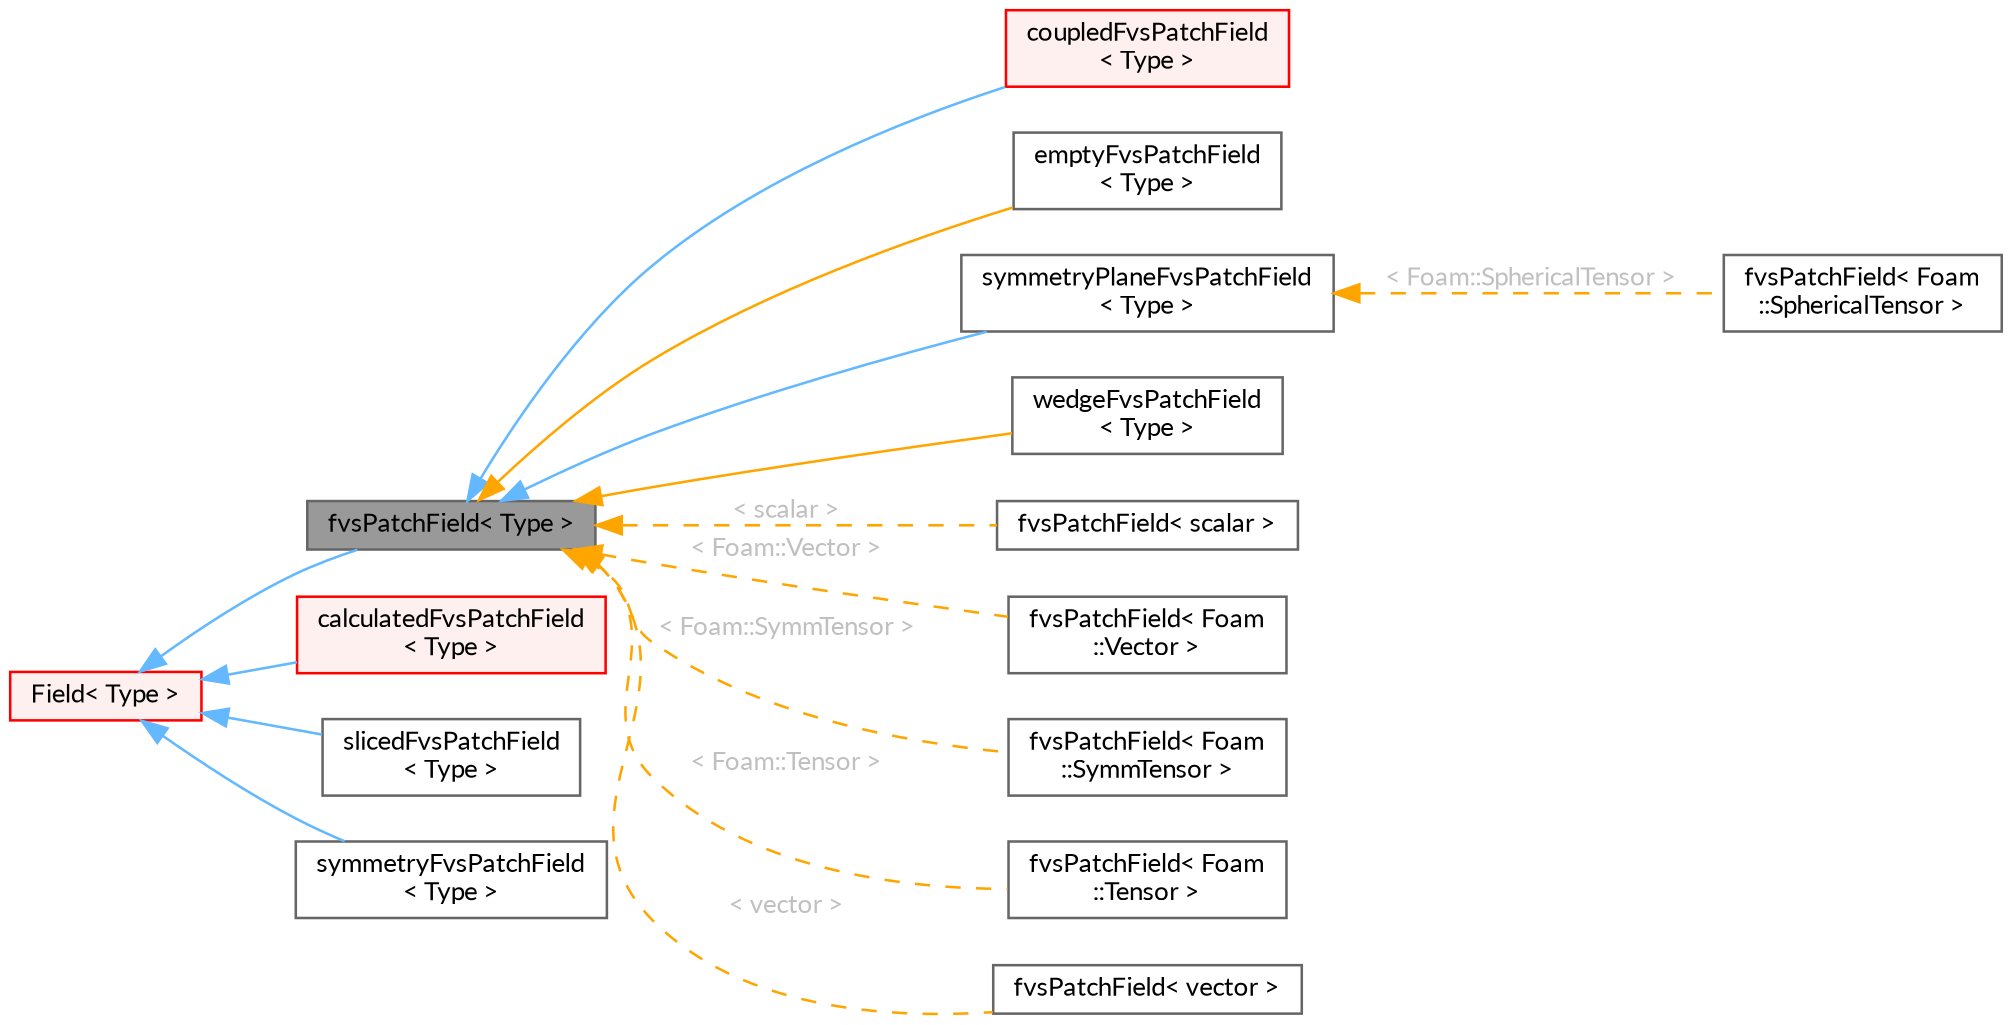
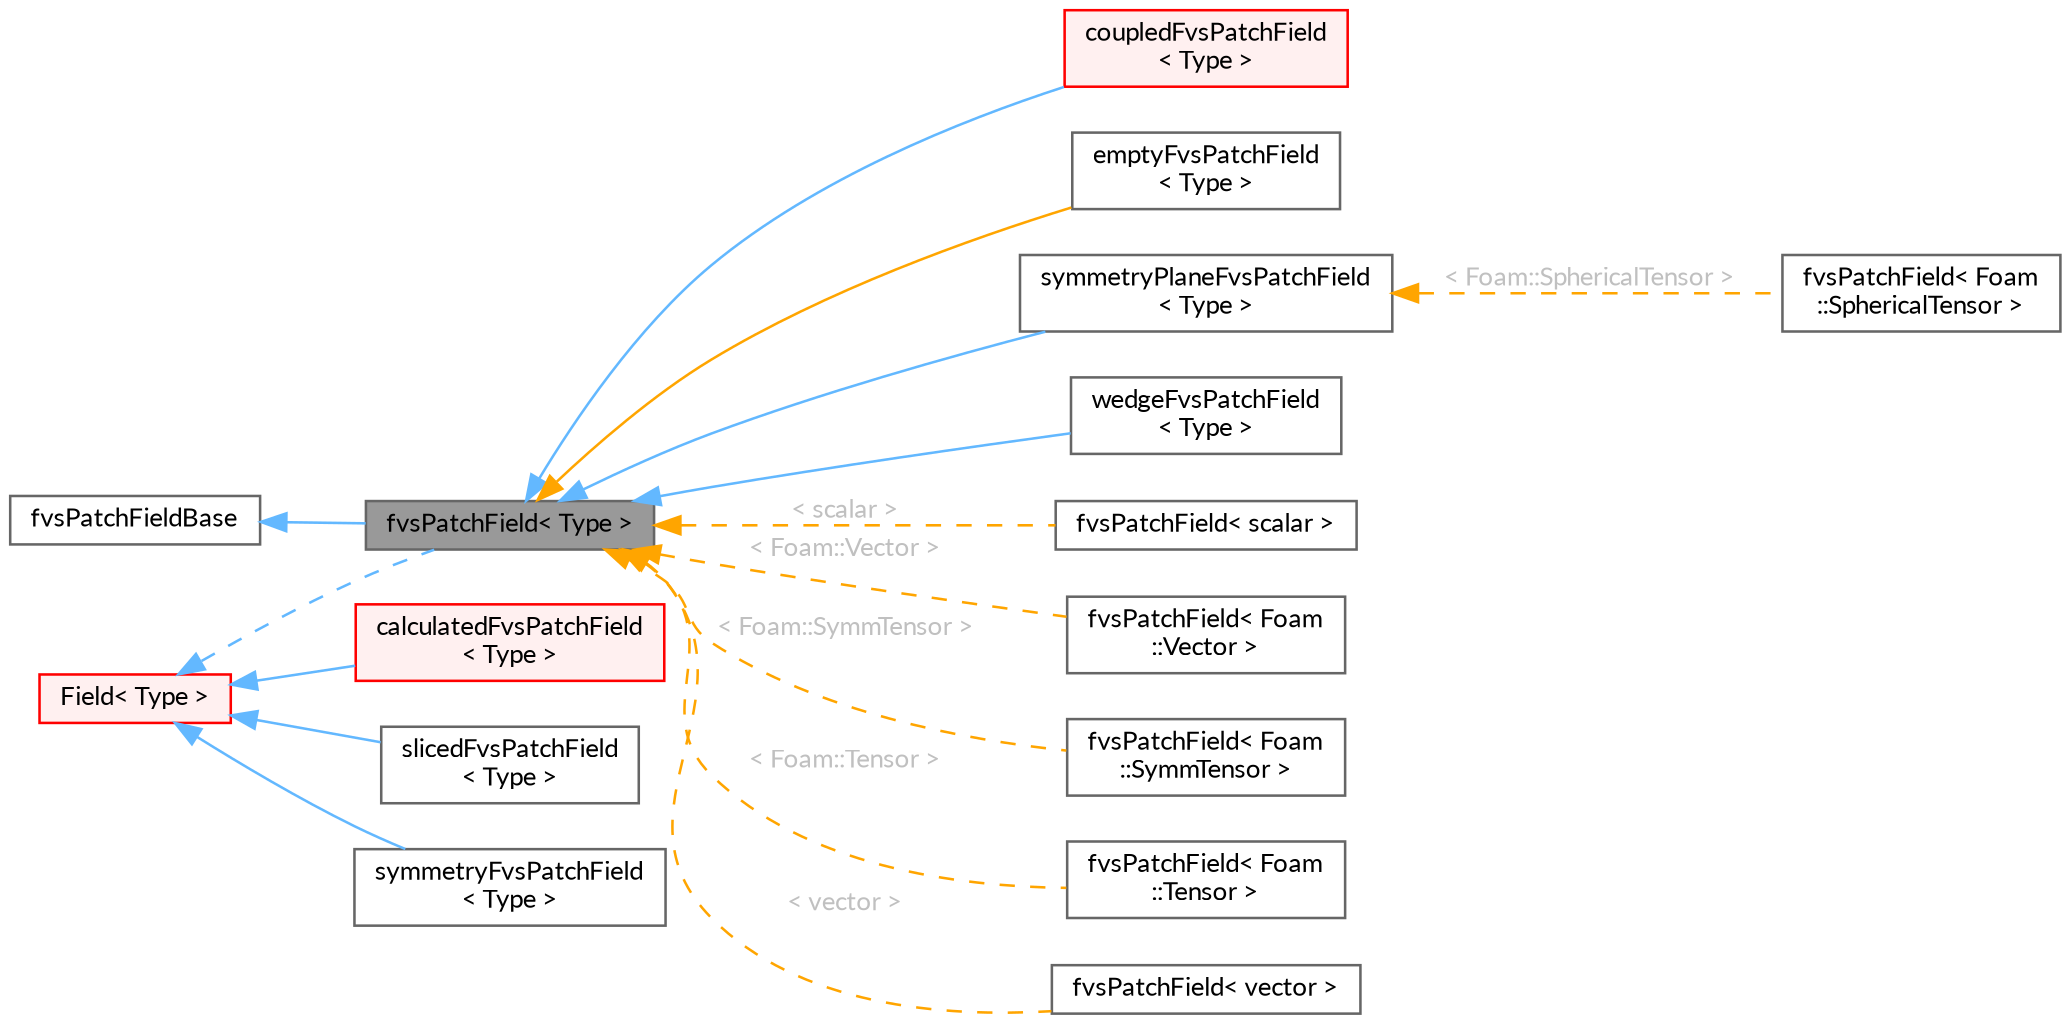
edge "wedgeFvsPatchField < Type >" -> "fvsPatchField< Type >": color orange -> steelblue1
node "fvsPatchFieldBase": added
edge "fvsPatchField< Type >" -> "Field< Type >": style solid -> dashed
